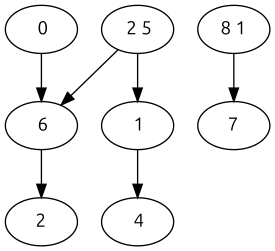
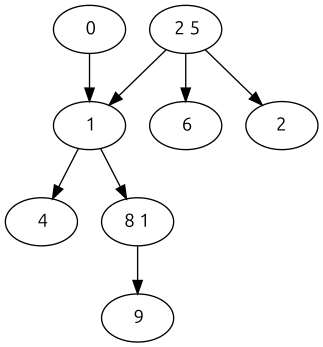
edge "0" -> "6": now "0" -> "1"
node "7": label "7" -> "9"
edge "6" -> "2": now "2 5" -> "2"
edge "1" -> "8 1": added
